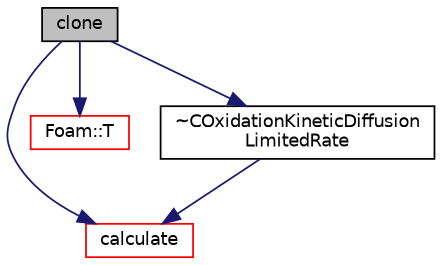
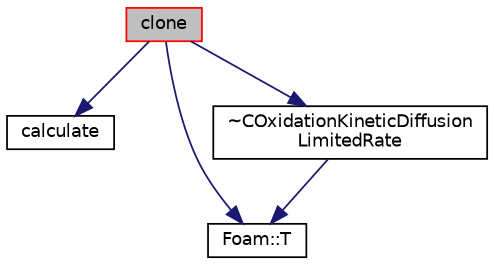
node "clone": color black -> red
node "Foam::T": color red -> black
edge "~COxidationKineticDiffusion LimitedRate" -> "calculate": now "~COxidationKineticDiffusion LimitedRate" -> "Foam::T"
node "calculate": color red -> black
